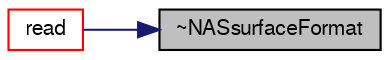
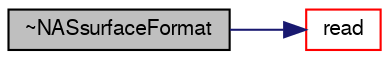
edge "read" -> "~NASsurfaceFormat": reversed
